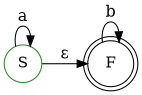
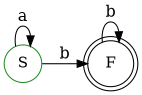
edge "S" -> "F": label "ε" -> "b"
